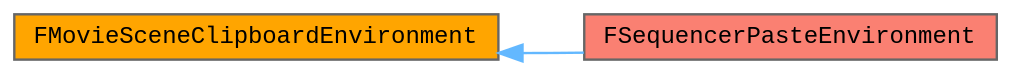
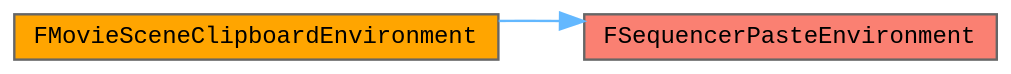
edge "FSequencerPasteEnvironment" -> "FMovieSceneClipboardEnvironment": reversed
